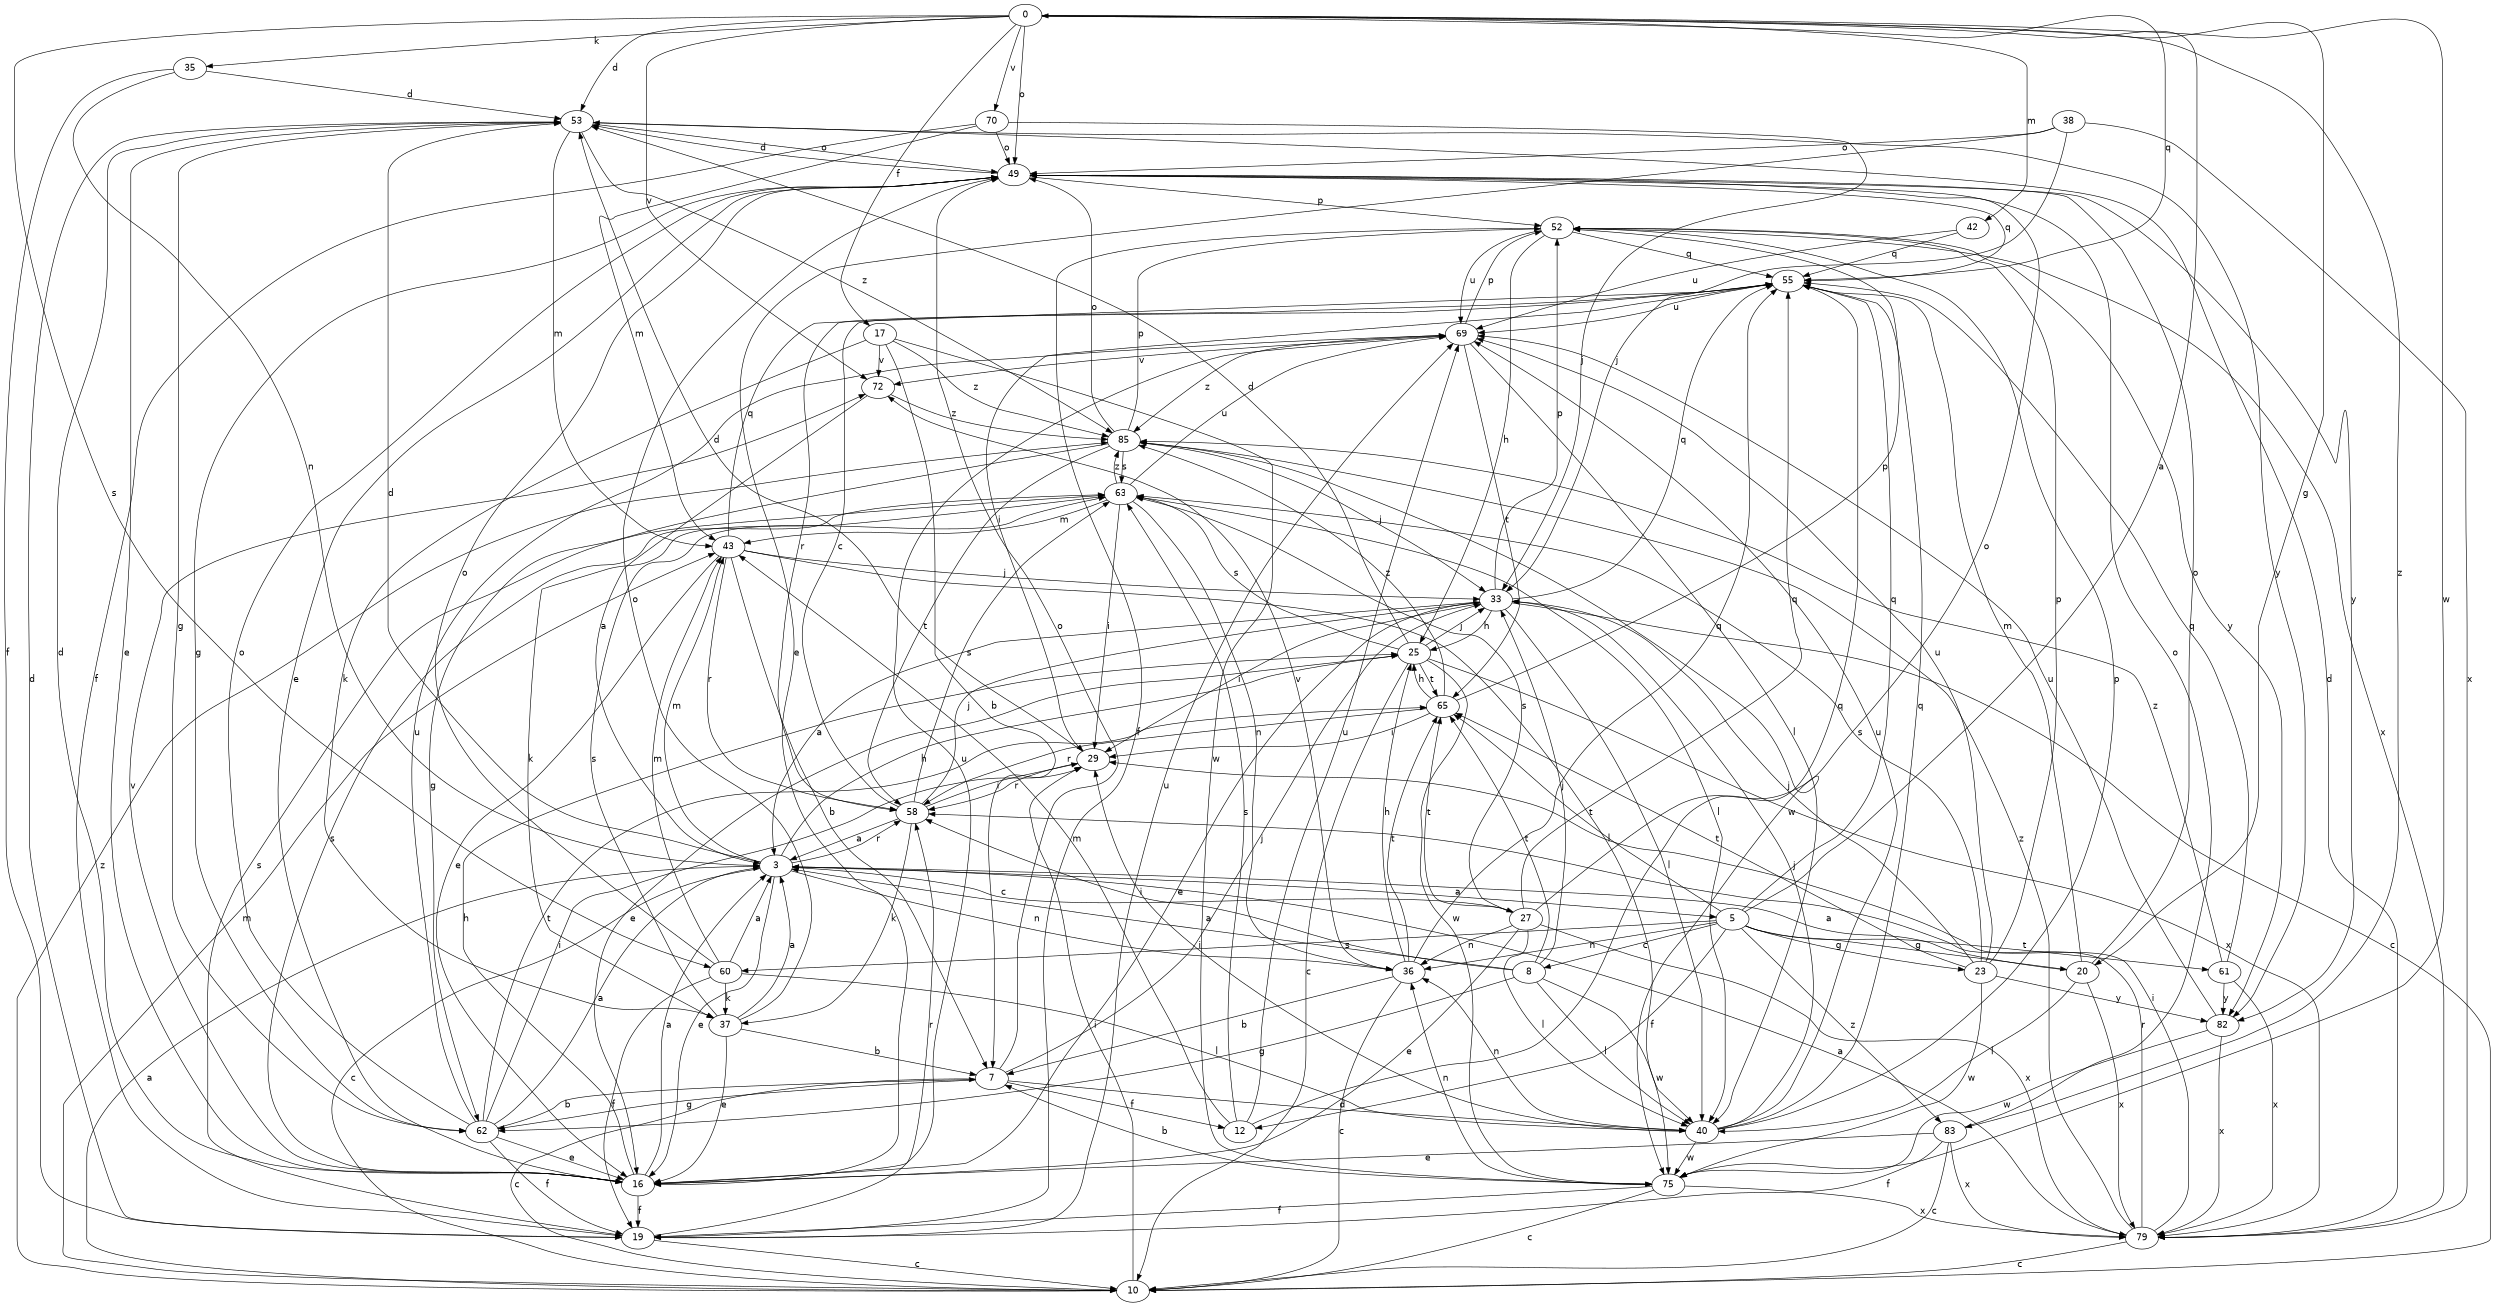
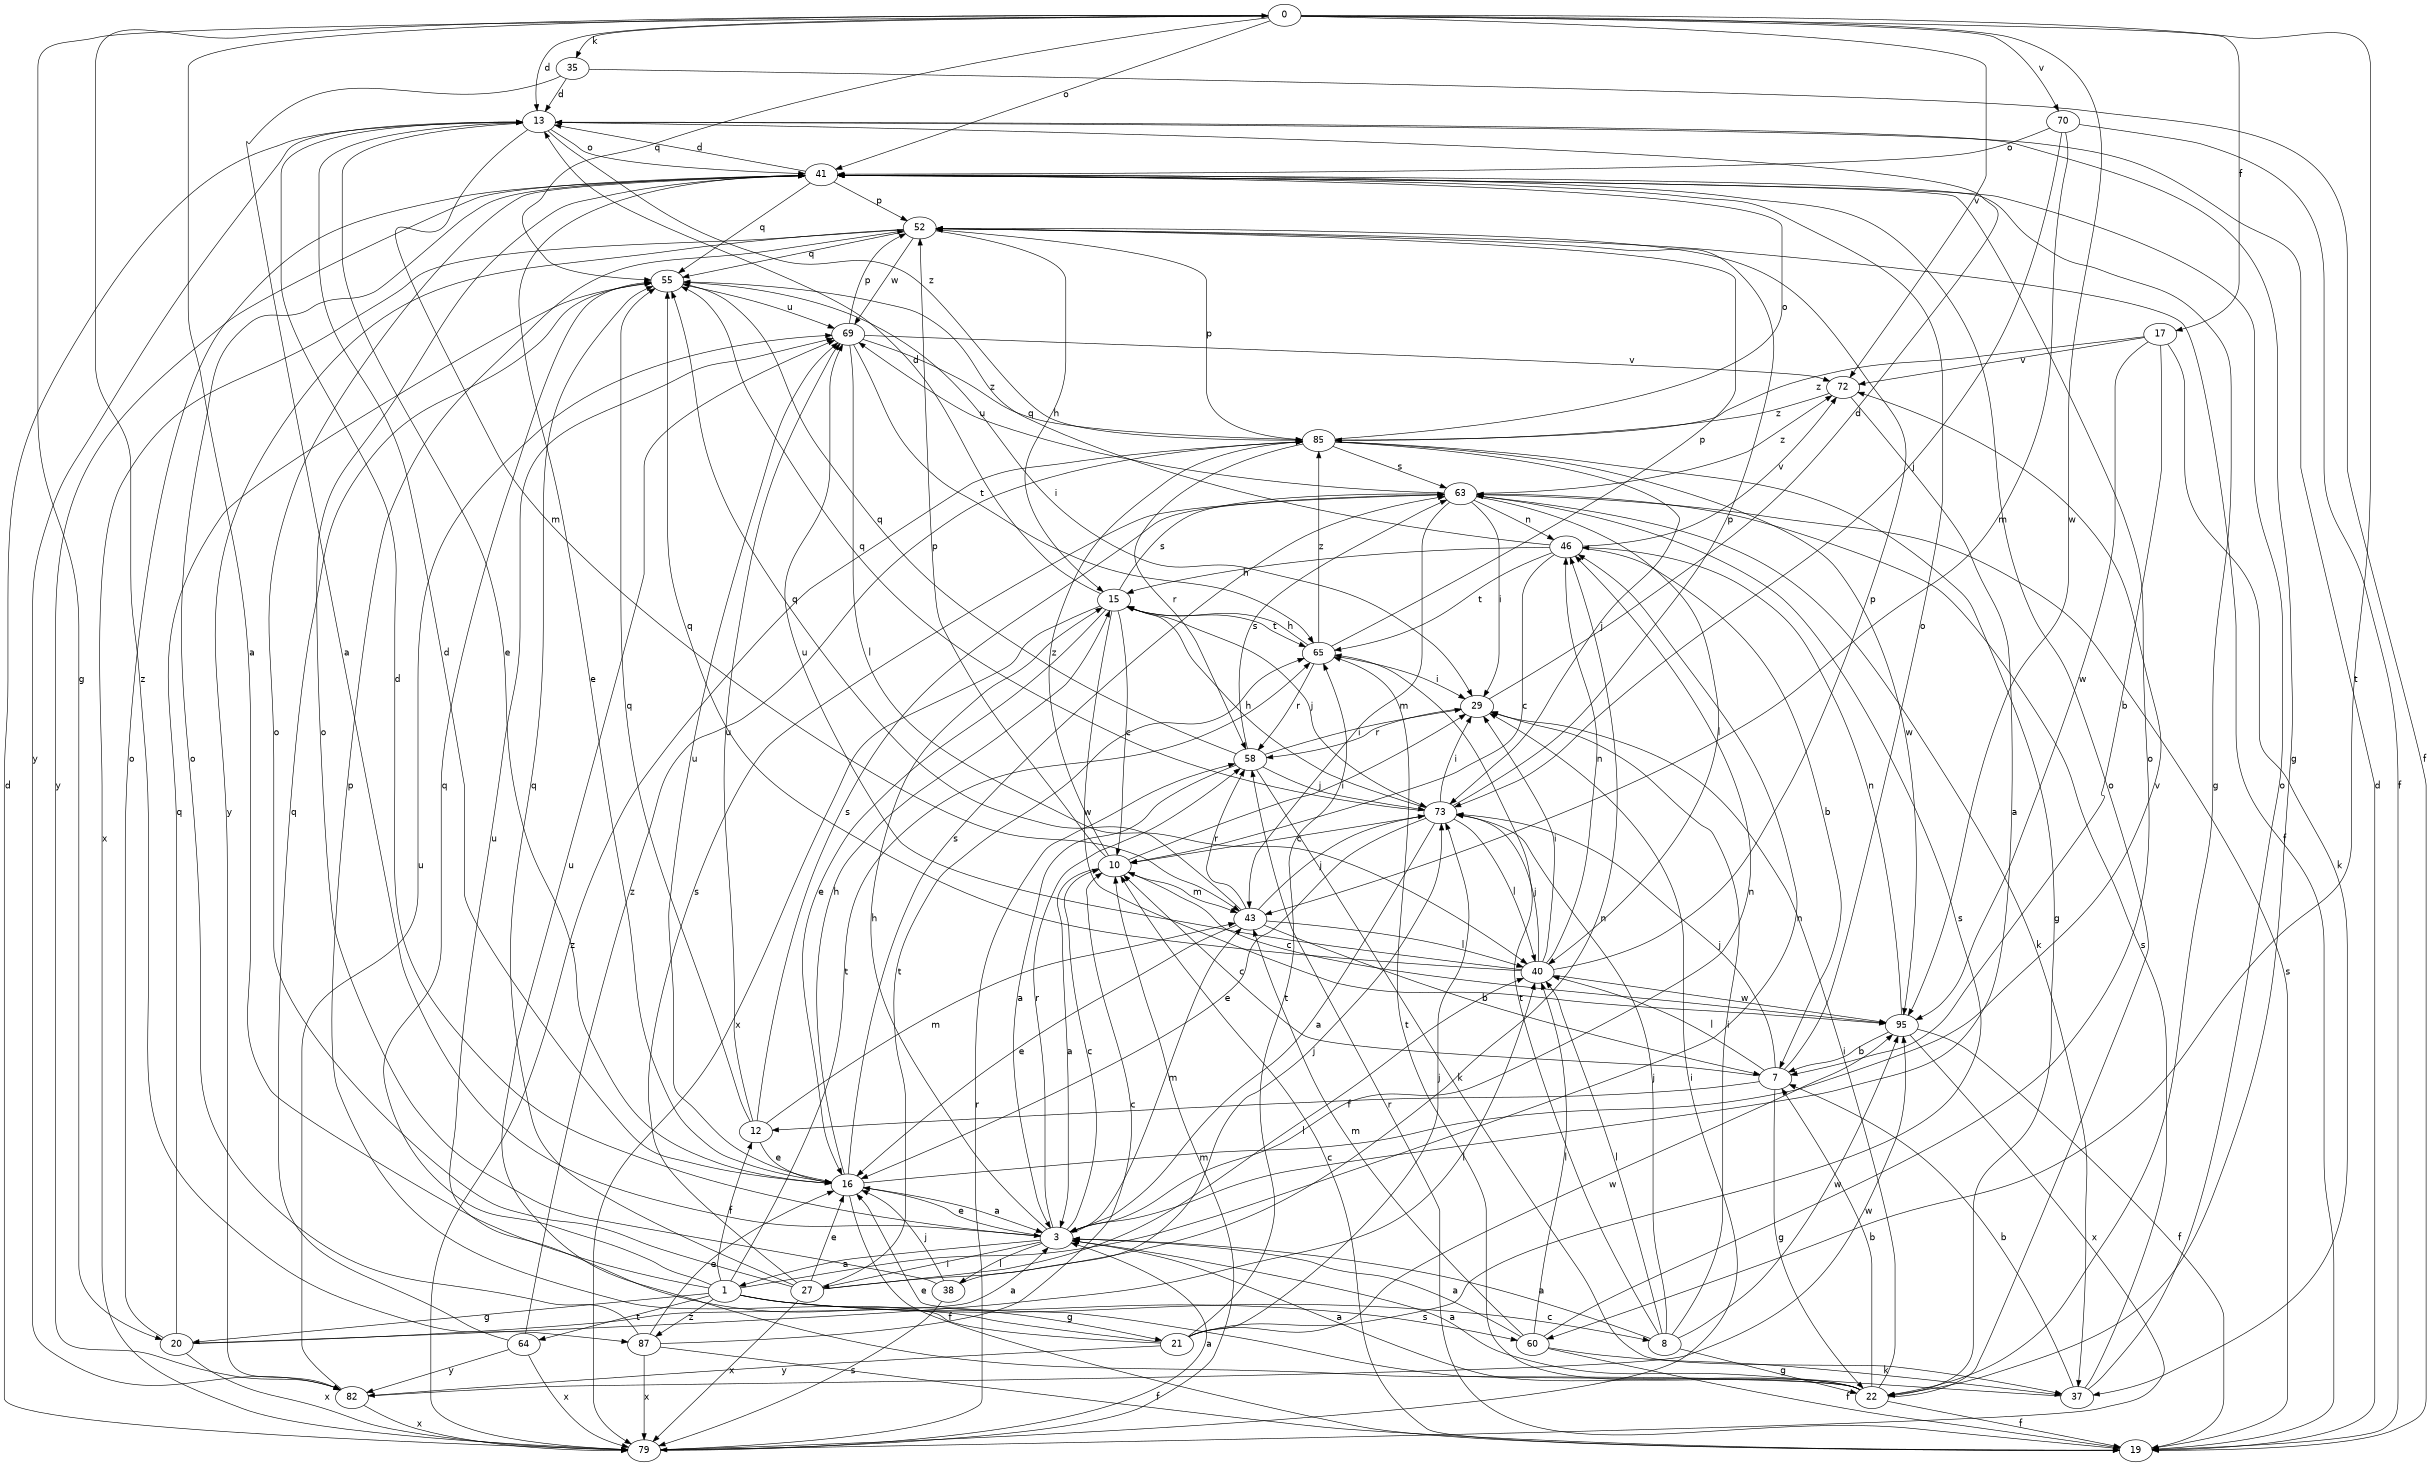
node "53": label "53" -> "13"
node "49": label "49" -> "41"
node "42": removed
edge "52" -> "69": label "u" -> "w"
edge "55" -> "58": removed, label "r"
edge "35" -> "3": label "n" -> "a"
edge "63" -> "85": now "63" -> "72"
edge "0" -> "60": label "s" -> "t"
edge "58" -> "55": label "c" -> "q"
edge "10" -> "52": added, label "p"
node "33": label "33" -> "73"
edge "85" -> "58": label "t" -> "r"
edge "20" -> "55": label "m" -> "q"
edge "38" -> "16": label "e" -> "j"
node "25": label "25" -> "15"
edge "38" -> "79": label "x" -> "s"
edge "3" -> "27": label "c" -> "i"
node "5": label "5" -> "1"
edge "8" -> "58": now "8" -> "29"
node "36": label "36" -> "46"
node "23": label "23" -> "21"
node "61": label "61" -> "64"
edge "19" -> "69": removed, label "u"
edge "7" -> "40": label "d" -> "l"
edge "37" -> "16": now "12" -> "16"
node "62": label "62" -> "22"
node "83": label "83" -> "87"
node "75": label "75" -> "95"
edge "3" -> "38": added, label "l"
edge "79" -> "10": label "c" -> "m"
